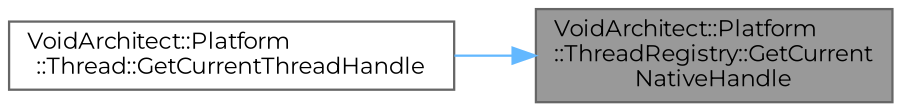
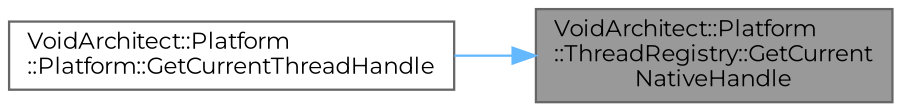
node "VoidArchitect::Platform ::Thread::GetCurrentThreadHandle": label "VoidArchitect::Platform ::Thread::GetCurrentThreadHandle" -> "VoidArchitect::Platform ::Platform::GetCurrentThreadHandle"
